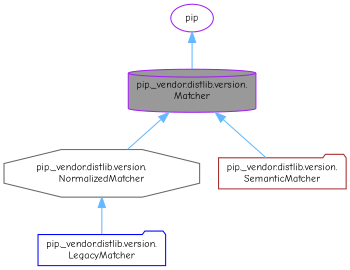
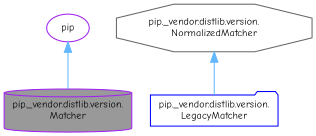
edge "pip._vendor.distlib.version. NormalizedMatcher" -> "pip._vendor.distlib.version. Matcher": removed
node "pip._vendor.distlib.version. SemanticMatcher": removed
